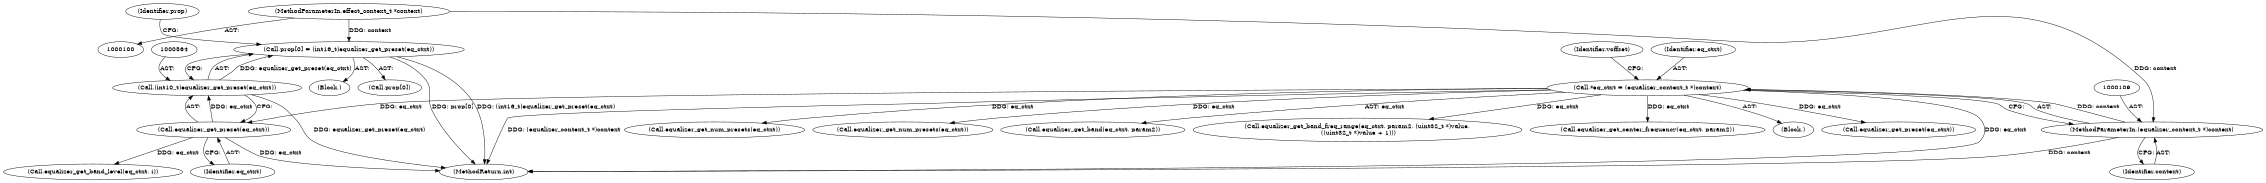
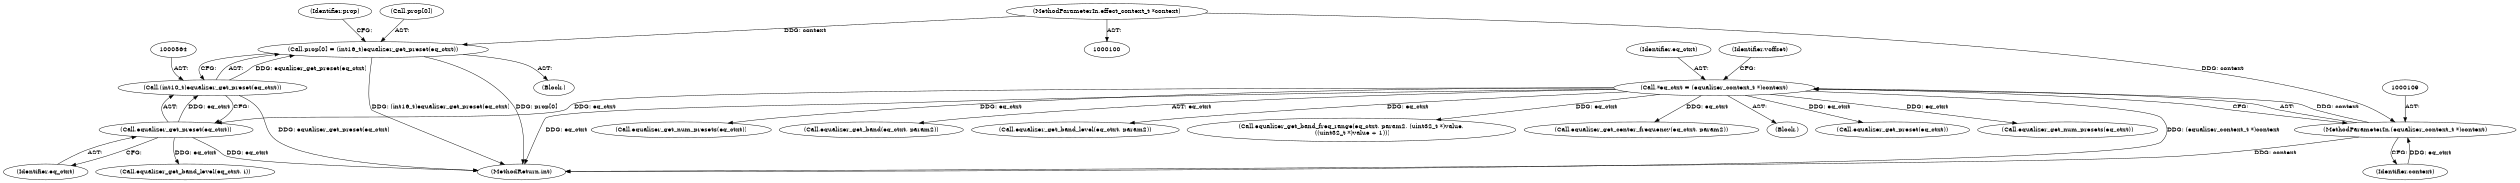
edge "(Call,prop[0] = (int16_t)equalizer_get_preset(eq_ctxt))" -> "(Call,prop[0])": reversed
node "(Call,equalizer_get_band_level(eq_ctxt, param2))": added
edge "(Identifier,context)" -> "(MethodParameterIn,(equalizer_context_t *)context)": label "AST: " -> "DDG: eq_ctxt"
